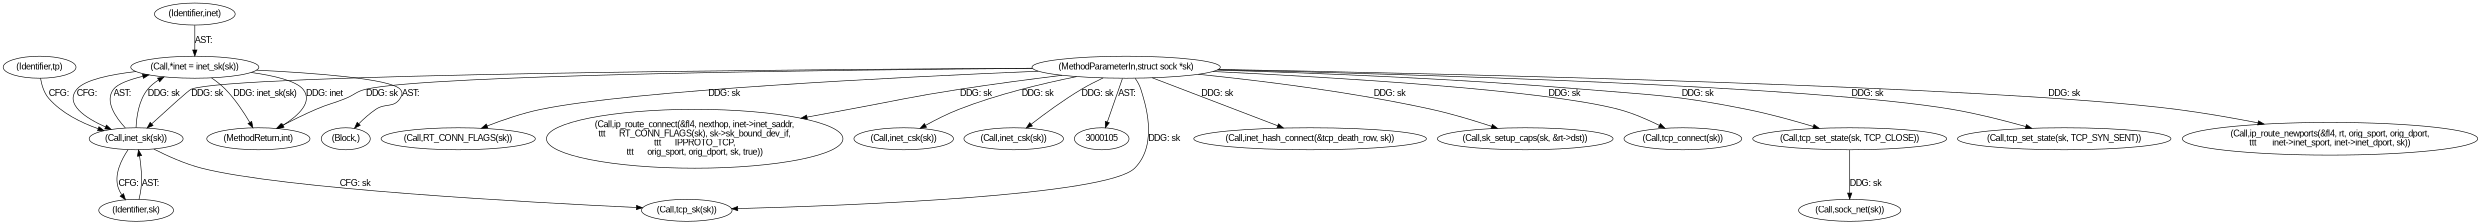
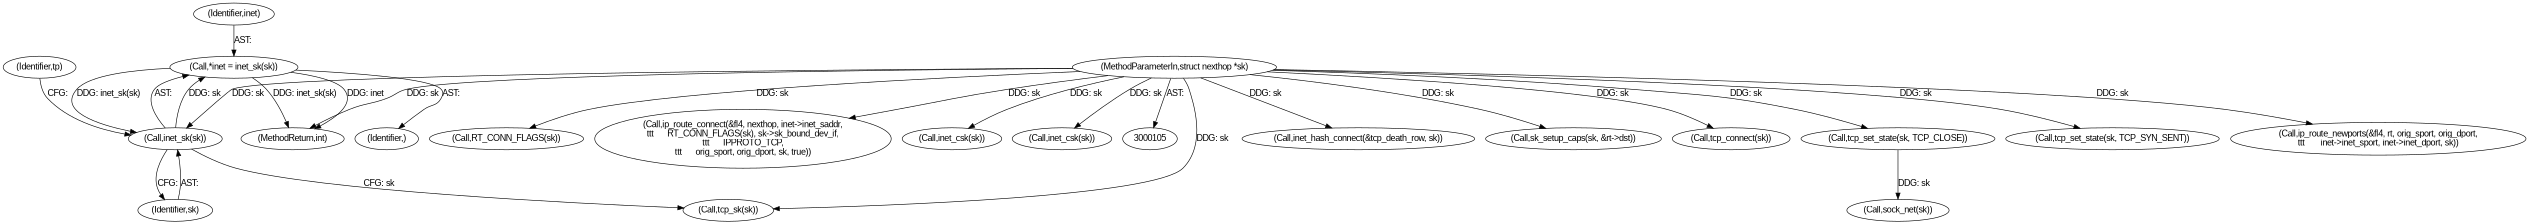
node "(MethodParameterIn,struct sock *sk)": label "(MethodParameterIn,struct sock *sk)" -> "(MethodParameterIn,struct nexthop *sk)"
edge "(Call,*inet = inet_sk(sk))" -> "(Call,inet_sk(sk))": label "CFG: " -> "DDG: inet_sk(sk)"
node "(Block,)": label "(Block,)" -> "(Identifier,)"
